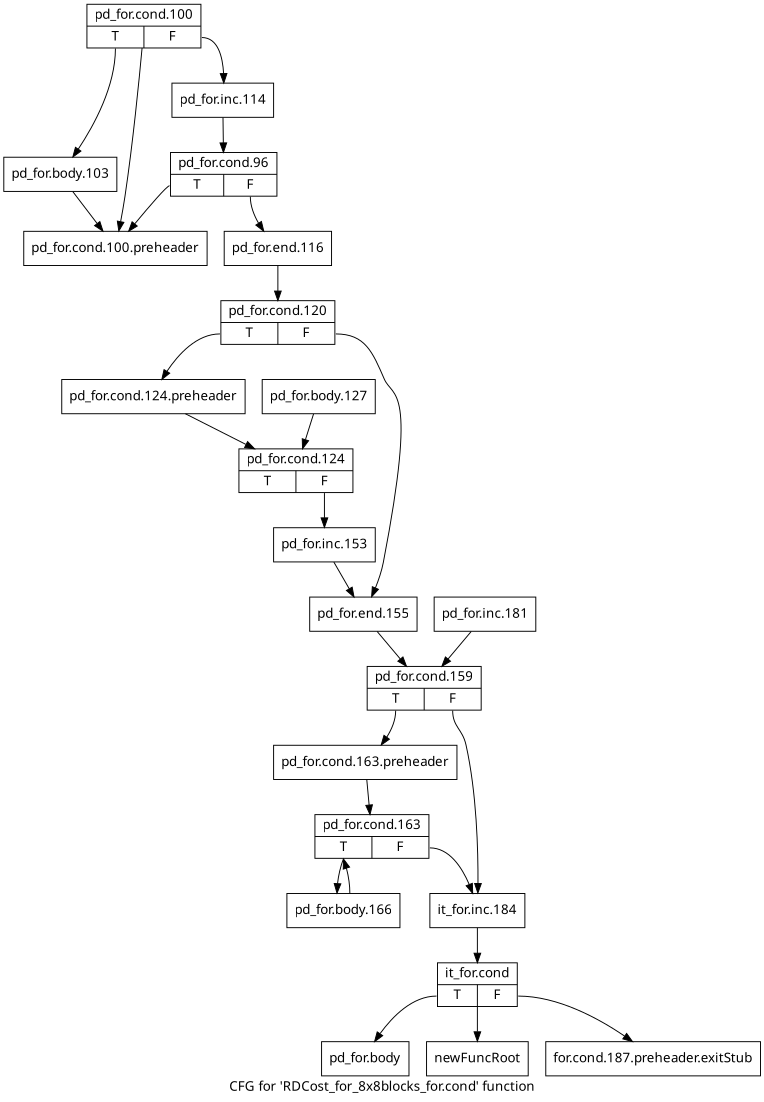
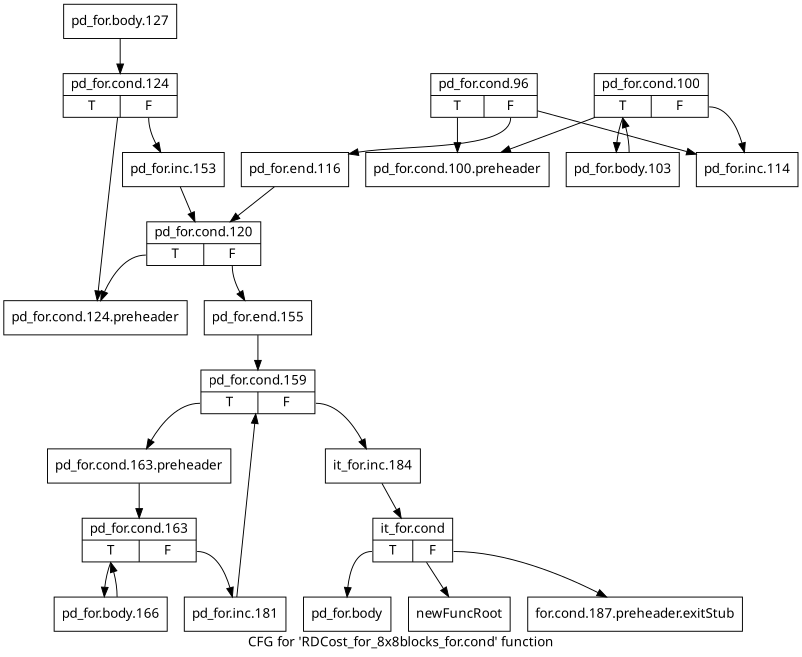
edge "pd_for.inc.114" -> "pd_for.cond.96": reversed
edge "pd_for.body.103" -> "pd_for.cond.100.preheader": now "pd_for.body.103" -> "pd_for.cond.100"
edge "pd_for.cond.124.preheader" -> "pd_for.cond.124": reversed
edge "pd_for.inc.153" -> "pd_for.end.155": now "pd_for.inc.153" -> "pd_for.cond.120"
edge "pd_for.cond.163" -> "it_for.inc.184": now "pd_for.cond.163" -> "pd_for.inc.181"
